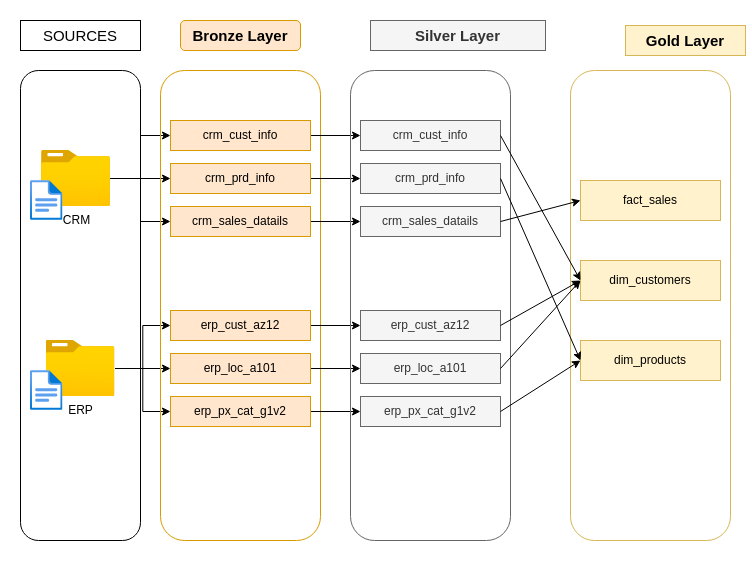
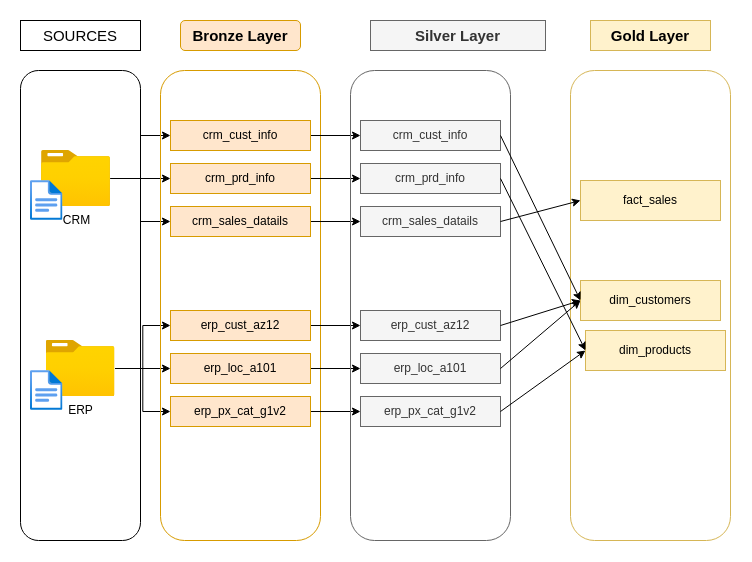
node "Gold Layer": moved (686, 41) -> (651, 36)
node "dim_customers": moved (651, 281) -> (651, 301)
node "dim_products": moved (651, 361) -> (656, 351)
